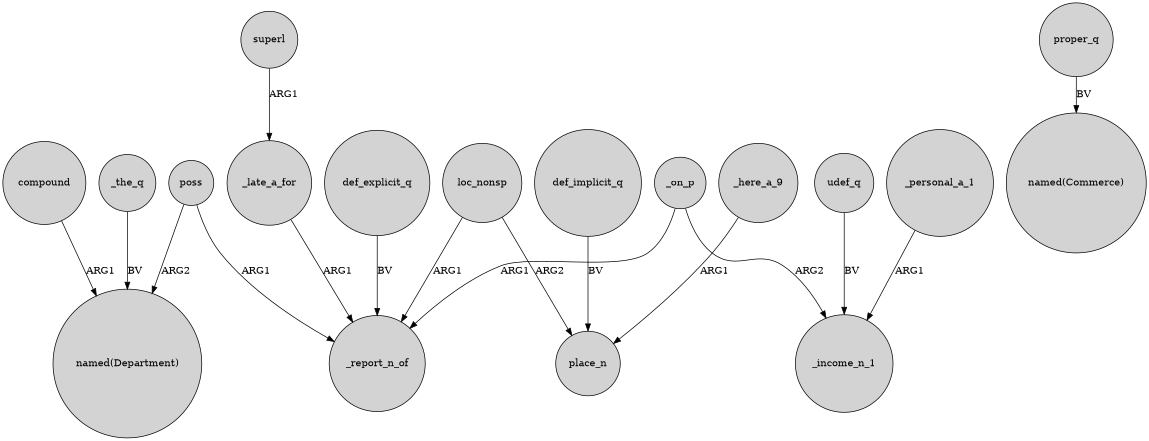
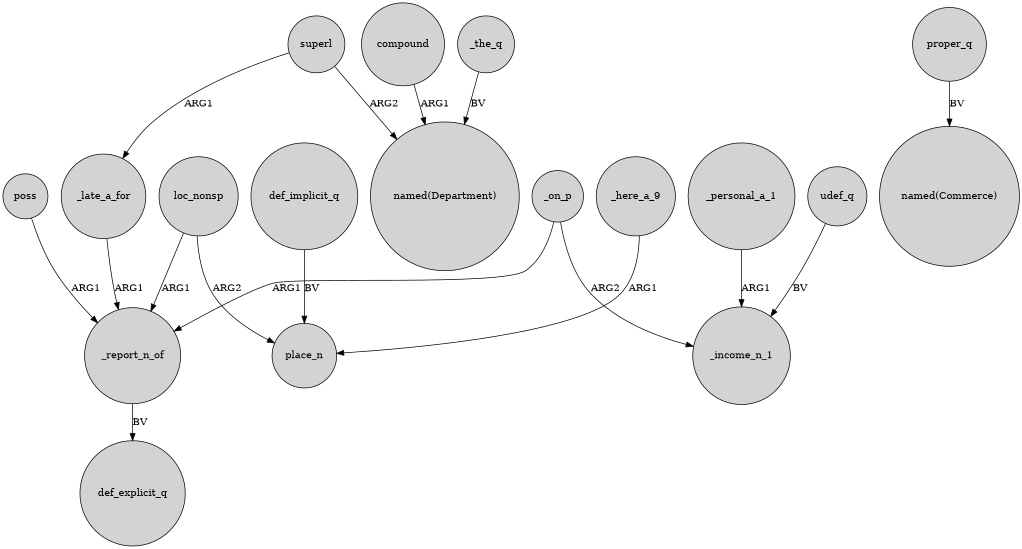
edge "poss" -> "named(Department)": now "superl" -> "named(Department)"
edge "def_explicit_q" -> "_report_n_of": reversed
